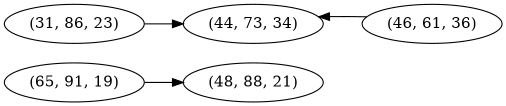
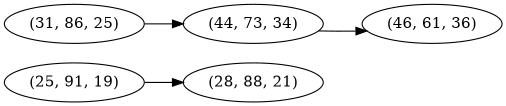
edge "(46, 61, 36)" -> "(44, 73, 34)": reversed
node "(31, 86, 23)": label "(31, 86, 23)" -> "(31, 86, 25)"
node "(65, 91, 19)": label "(65, 91, 19)" -> "(25, 91, 19)"
node "(48, 88, 21)": label "(48, 88, 21)" -> "(28, 88, 21)"
